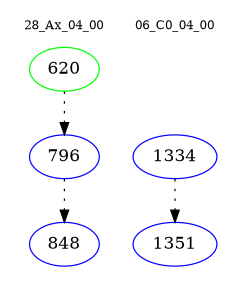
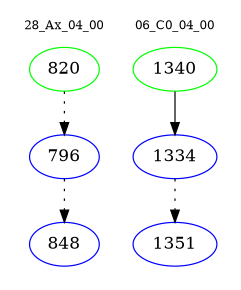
node "620": label "620" -> "820"
node "1340": added
